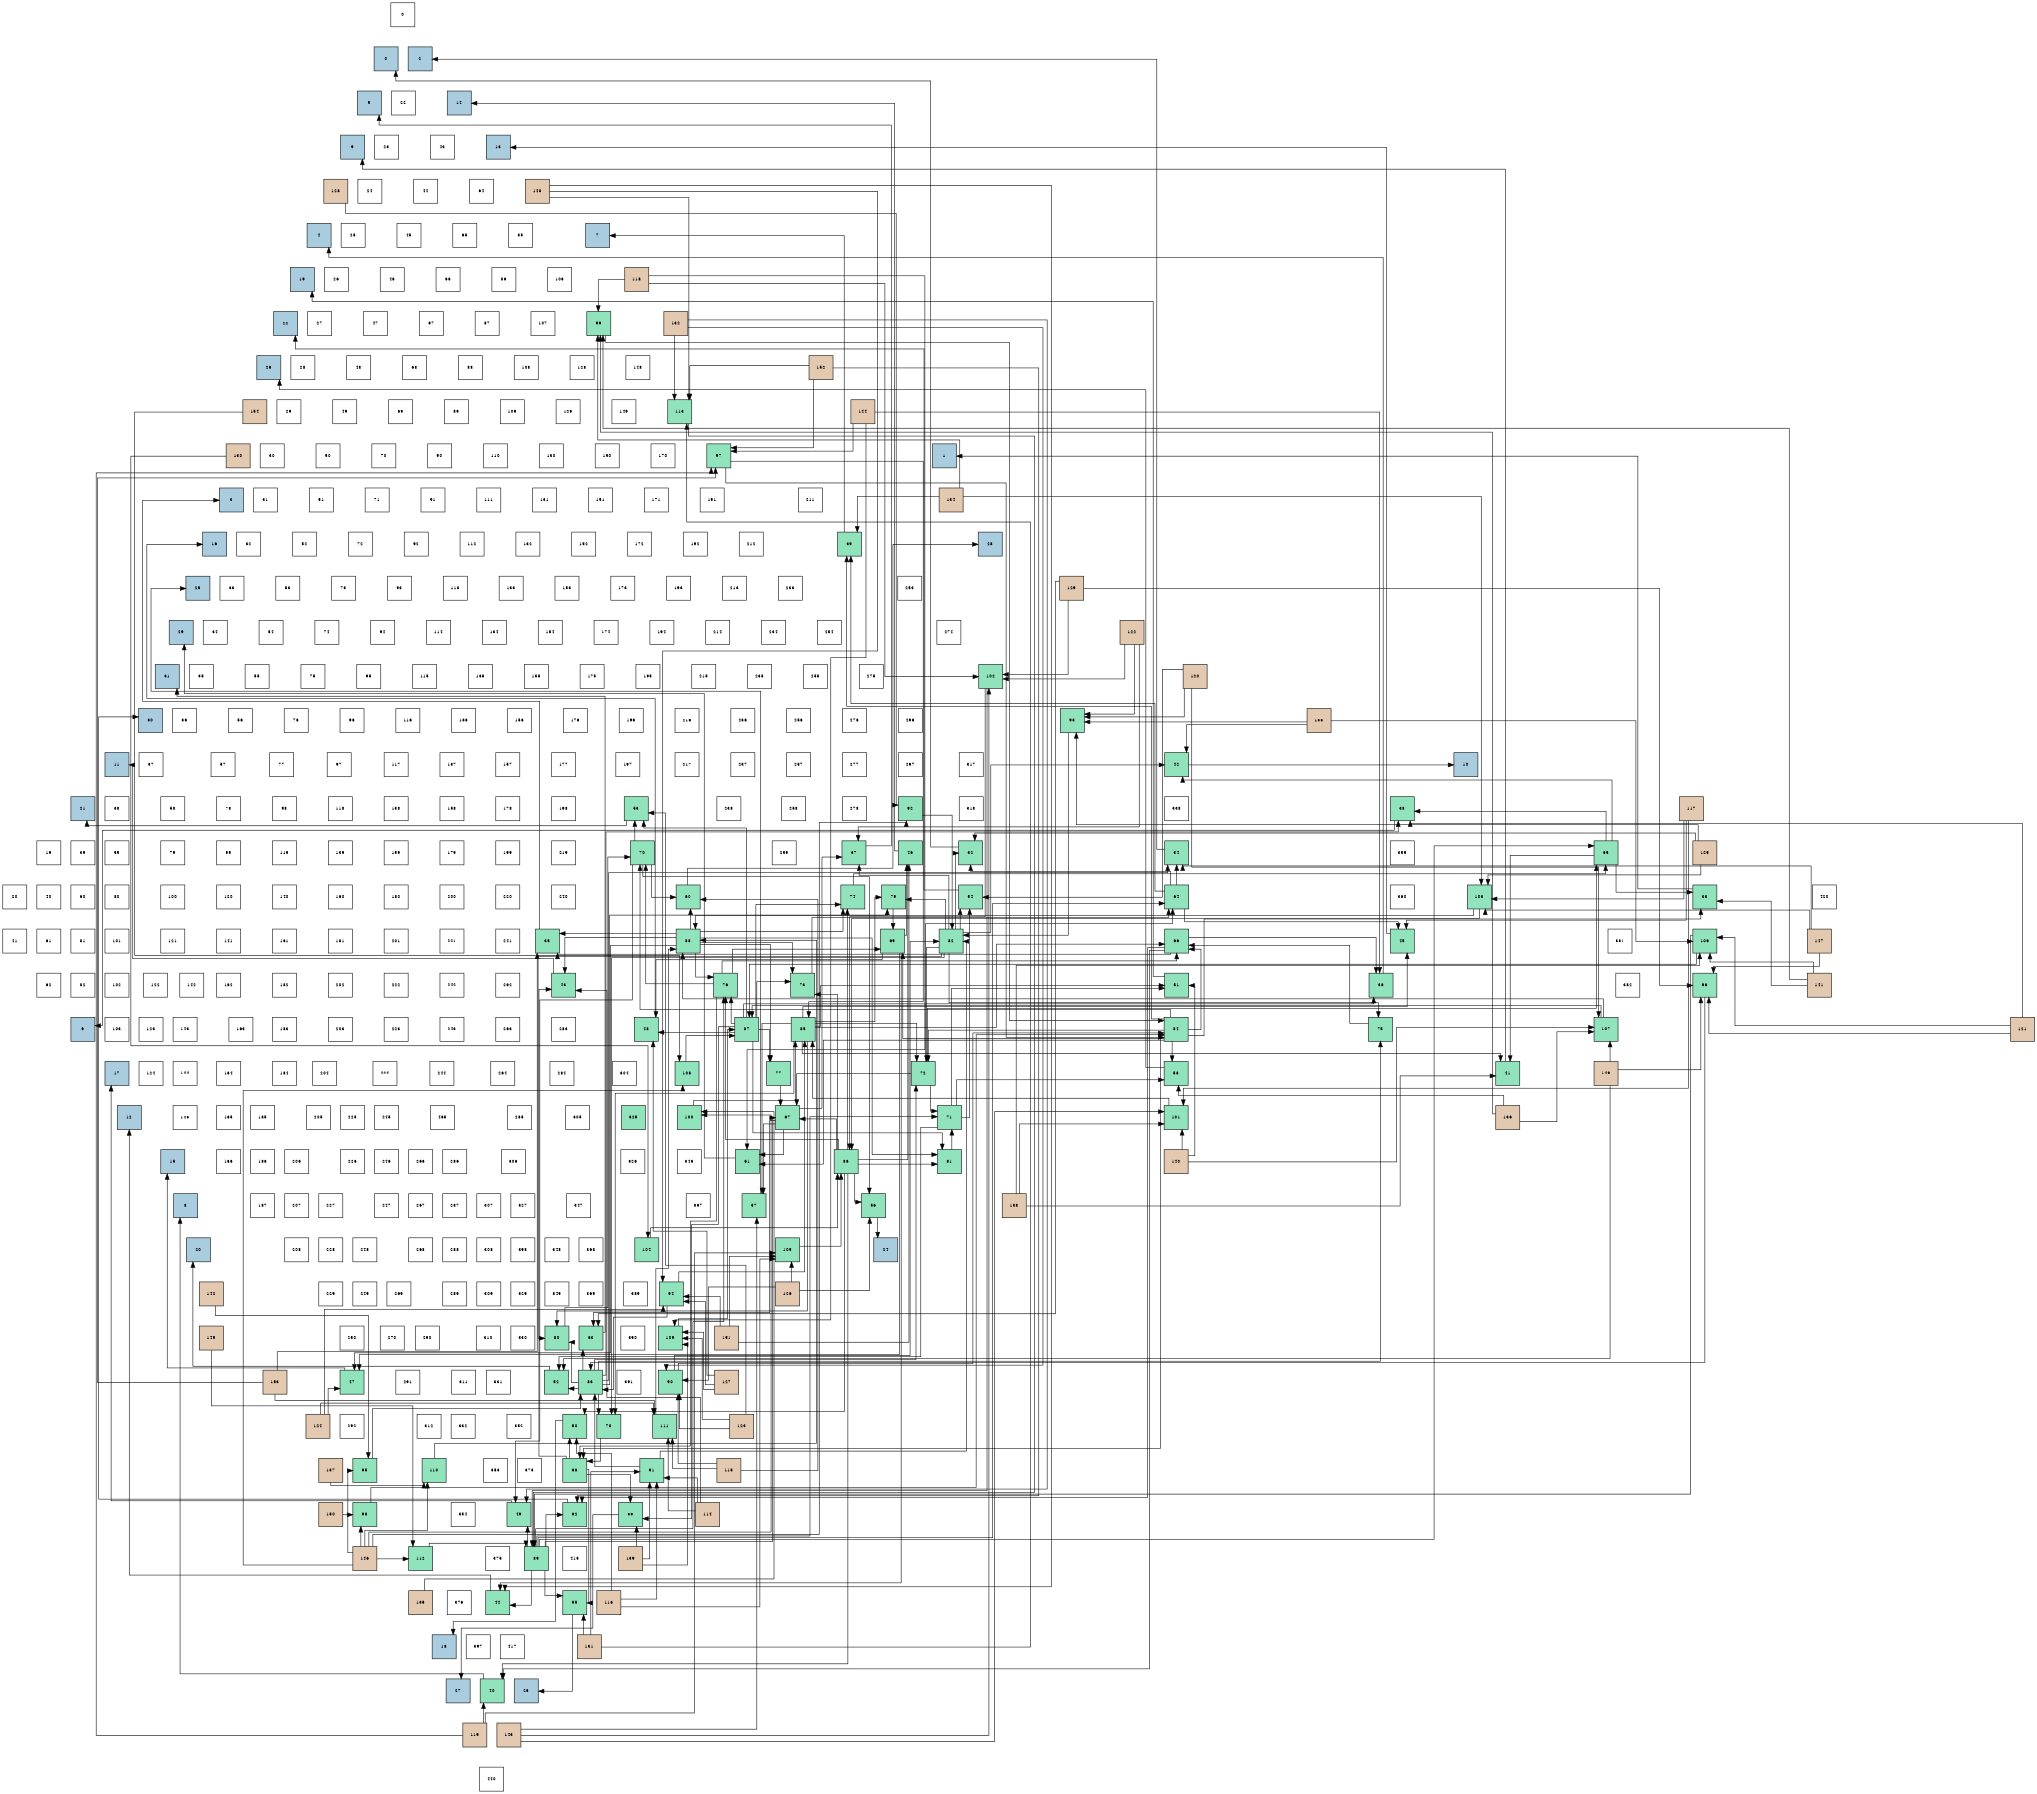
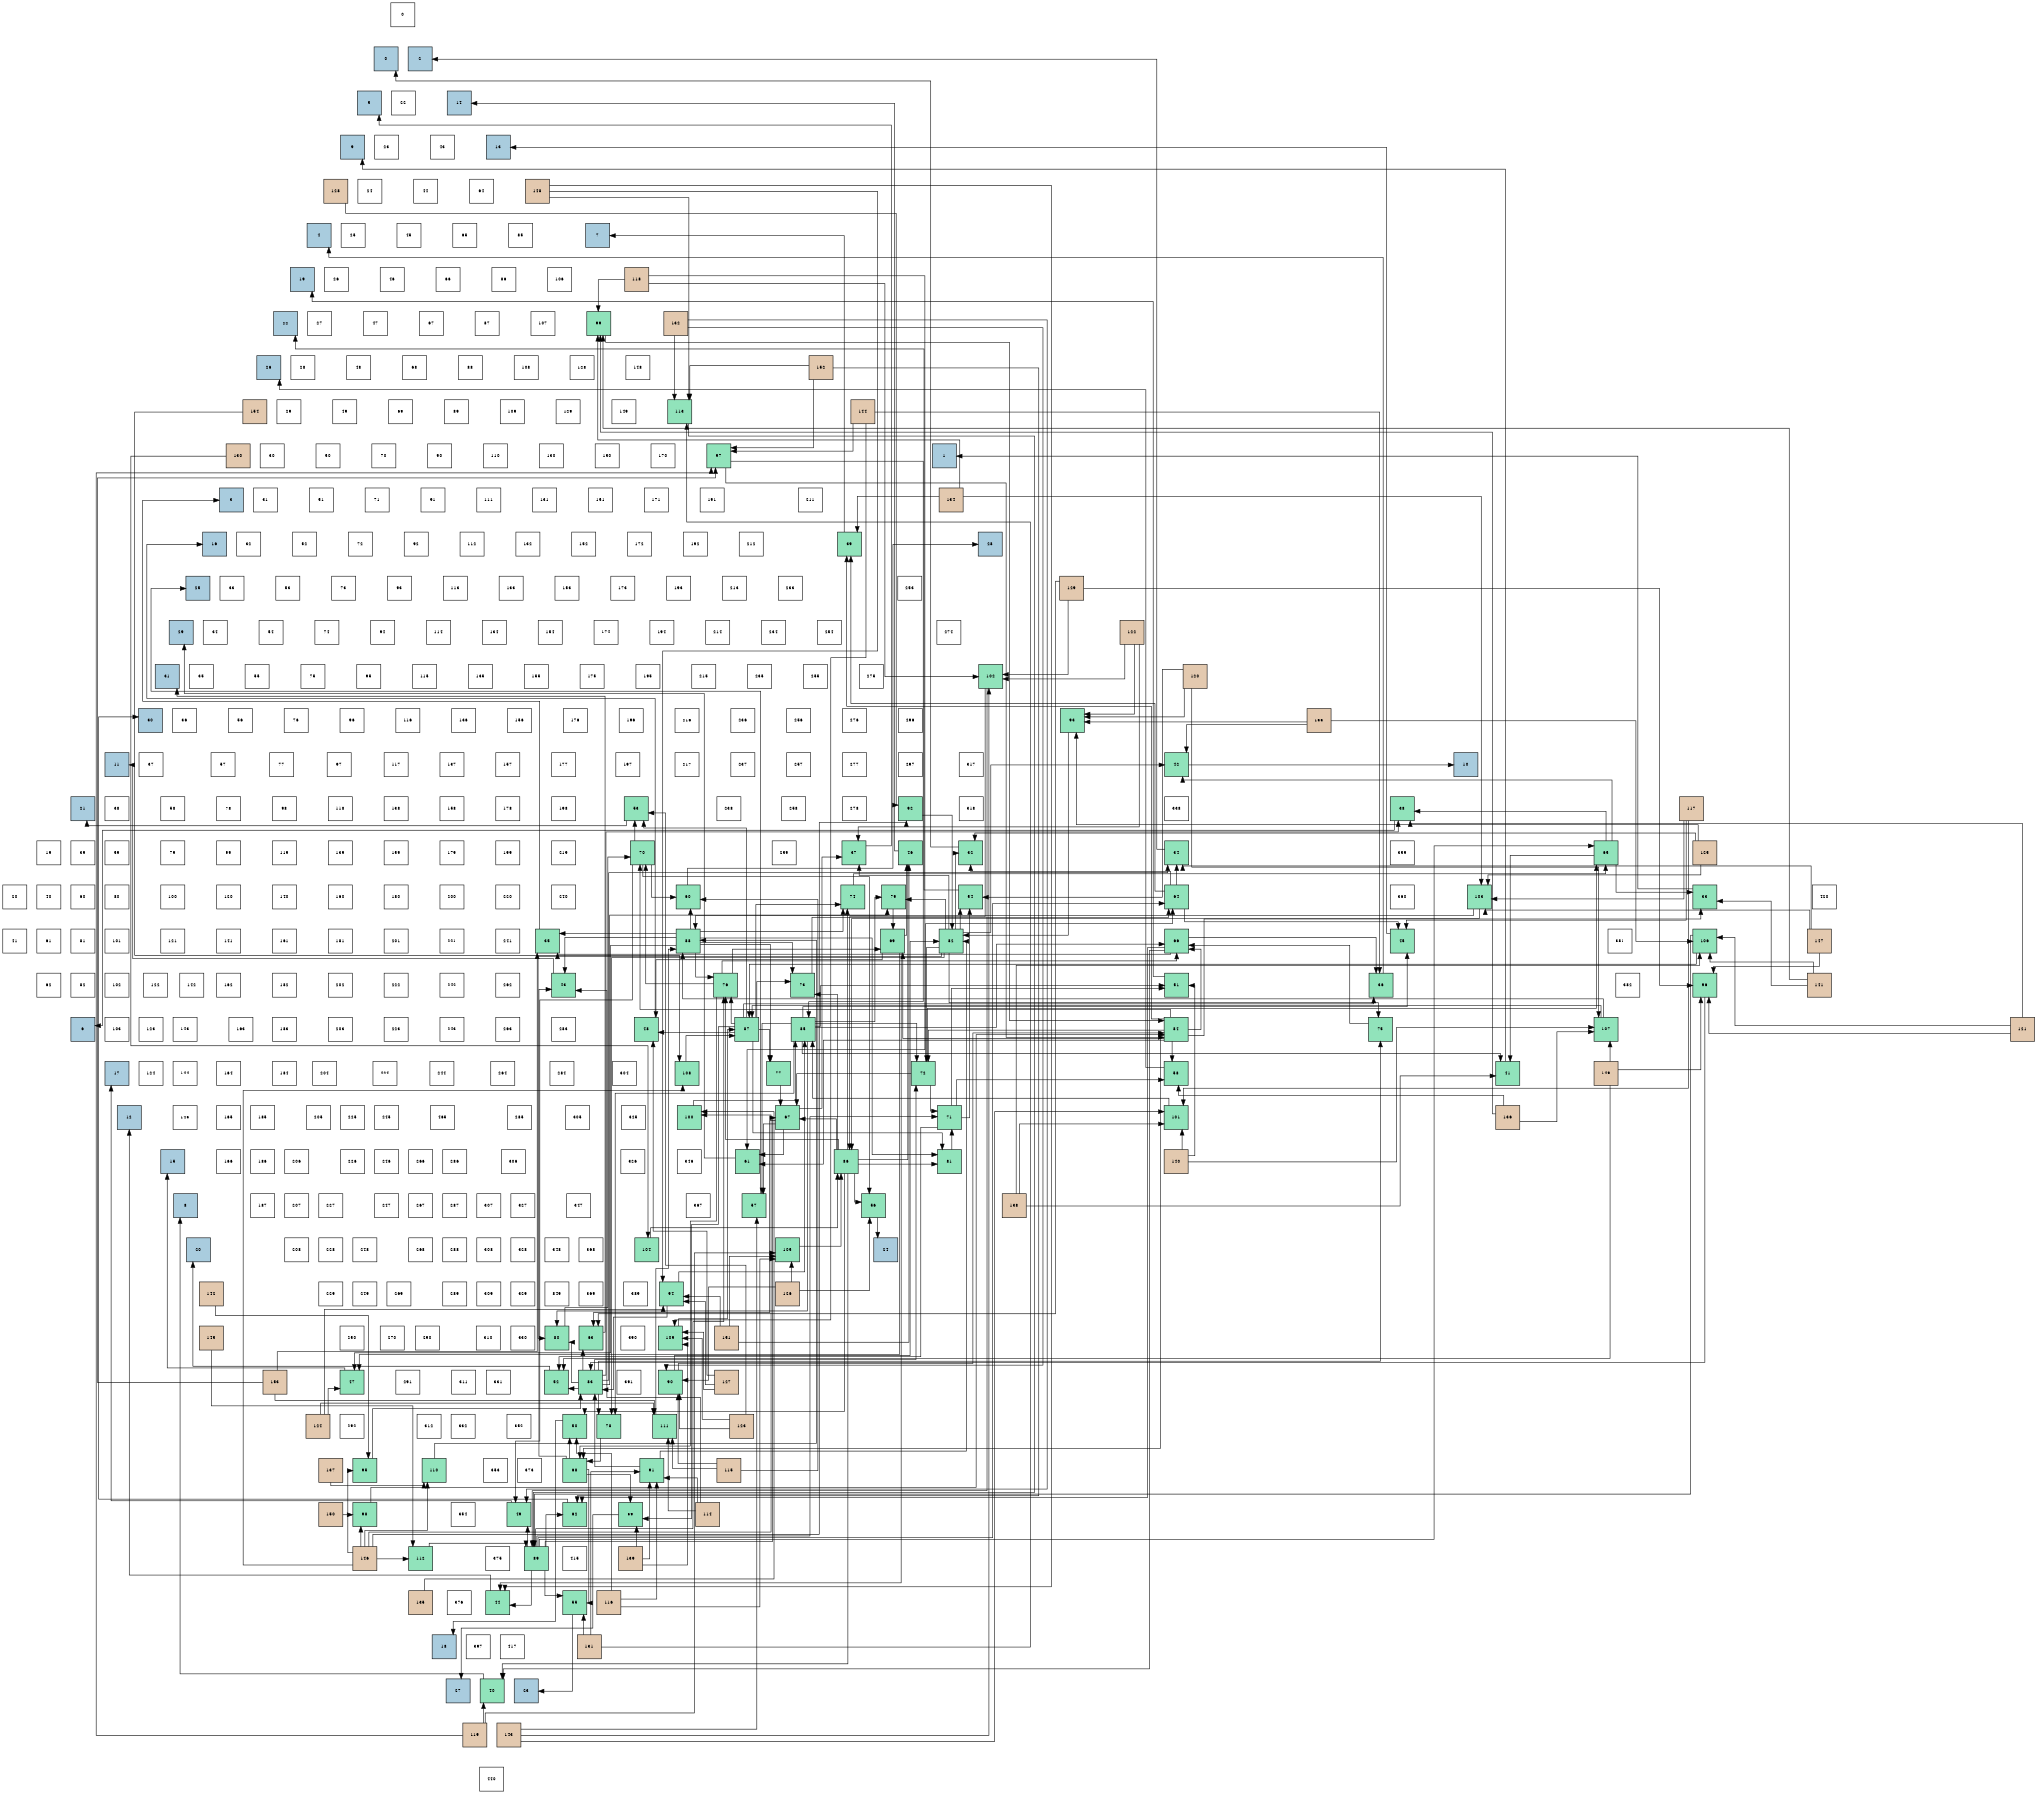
node "325": fillcolor #91e3bb -> #ffffff
node "398": label "398" -> "328"
